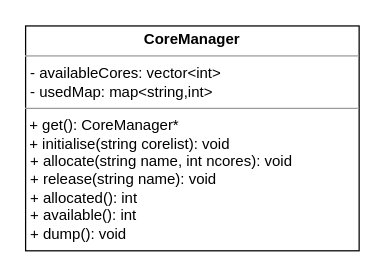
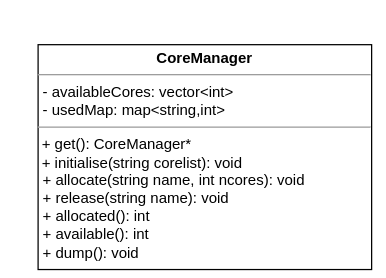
node "CoreManager - availableCores: vector<int> - usedMap: map<string,int> + get(): CoreManager* + initialise(string corelist): void+ allocate(string name, int ncores): void + release(string name): void + allocated(): int + available(): int + dump(): void": moved (193, 138) -> (205, 157)
